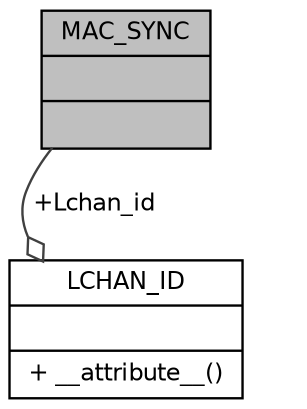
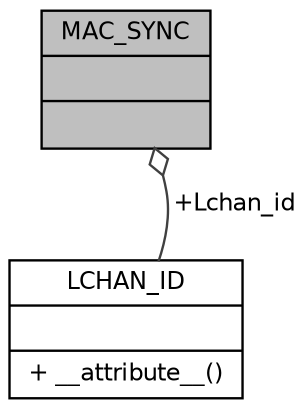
edge "MAC_SYNC" -> "LCHAN_ID": reversed
